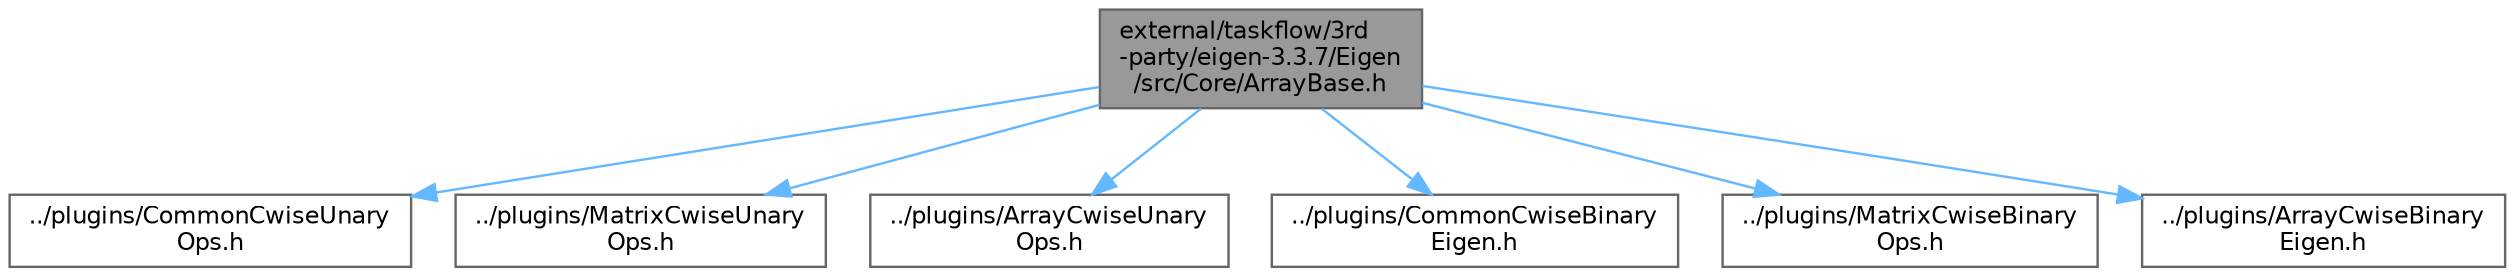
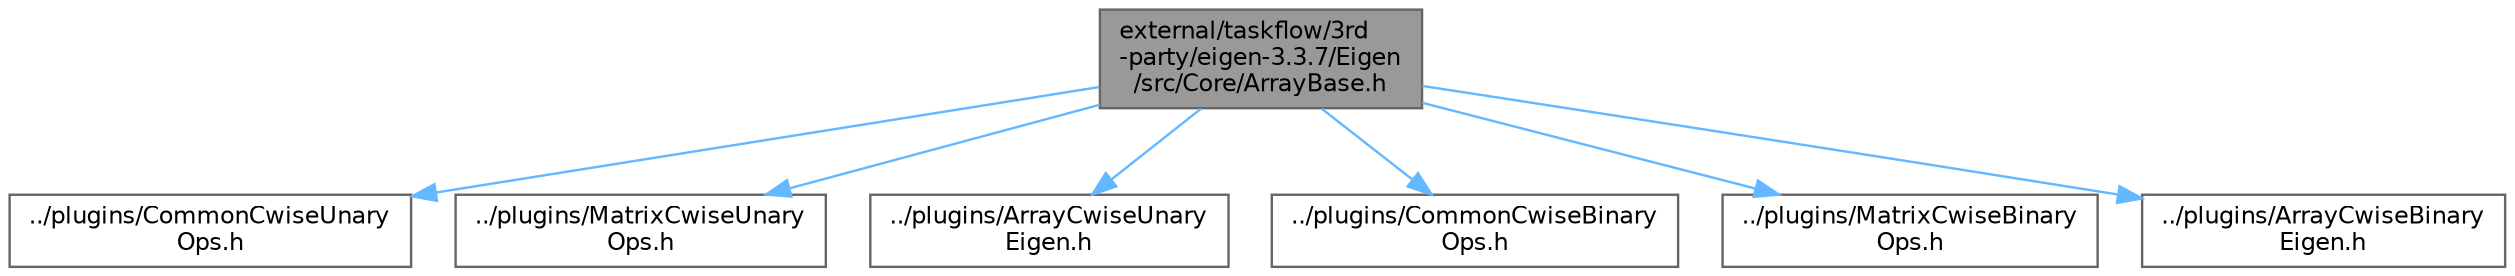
node "../plugins/ArrayCwiseUnary Ops.h": label "../plugins/ArrayCwiseUnary Ops.h" -> "../plugins/ArrayCwiseUnary Eigen.h"
node "../plugins/CommonCwiseBinary Eigen.h": label "../plugins/CommonCwiseBinary Eigen.h" -> "../plugins/CommonCwiseBinary Ops.h"
